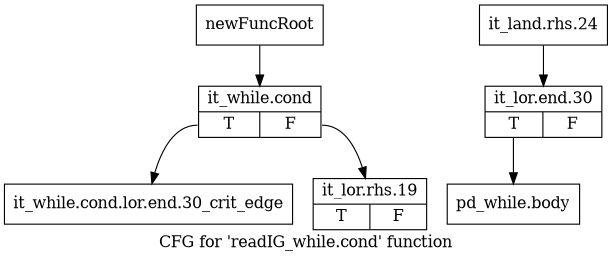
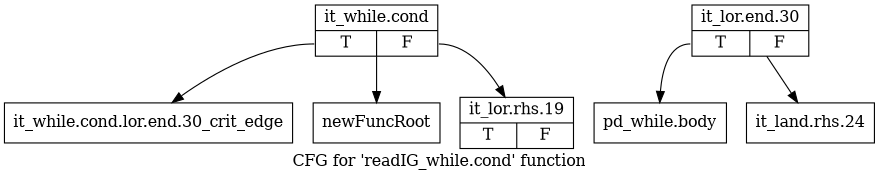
edge "newFuncRoot" -> "it_while.cond": reversed
edge "it_land.rhs.24" -> "it_lor.end.30": reversed
